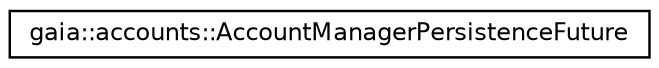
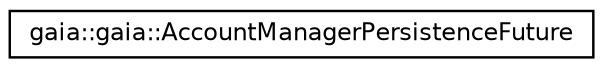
node "gaia::accounts::AccountManagerPersistenceFuture": label "gaia::accounts::AccountManagerPersistenceFuture" -> "gaia::gaia::AccountManagerPersistenceFuture"
